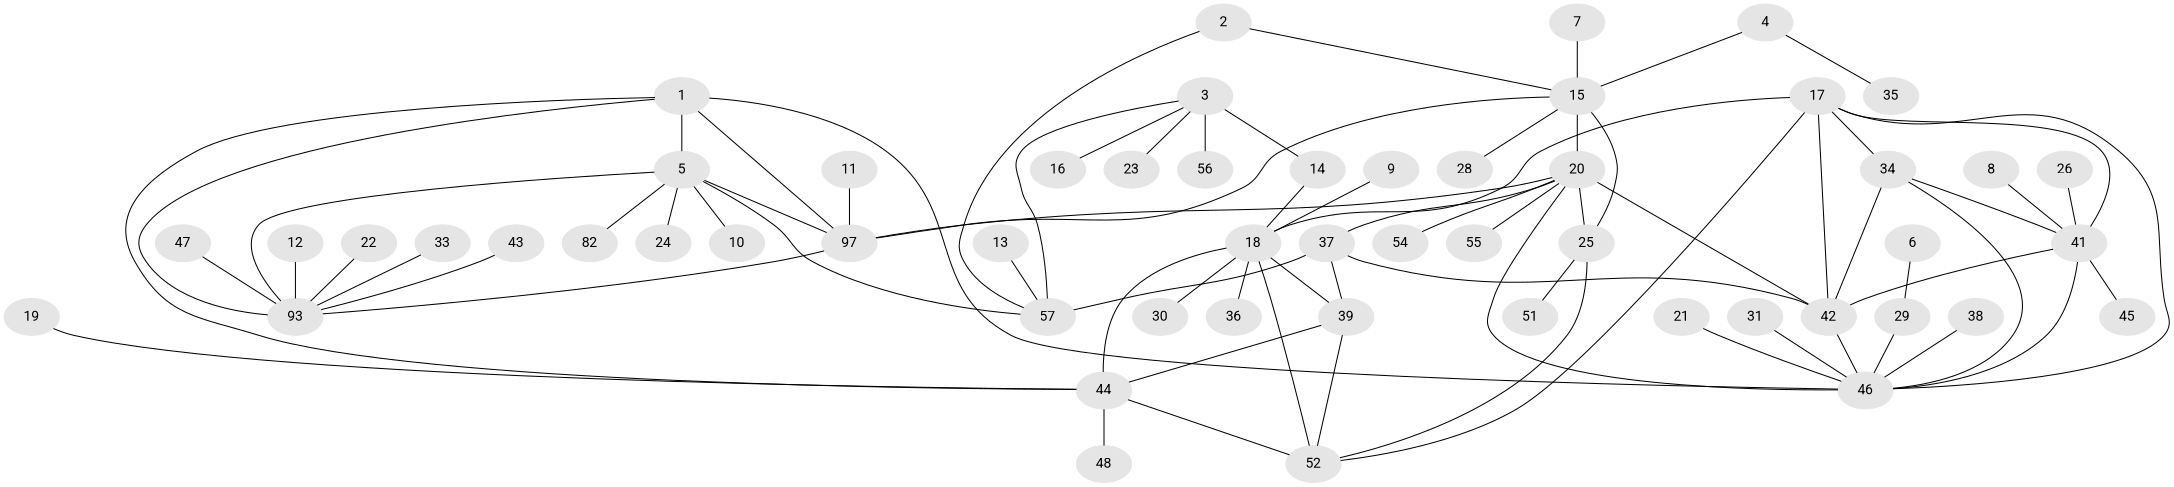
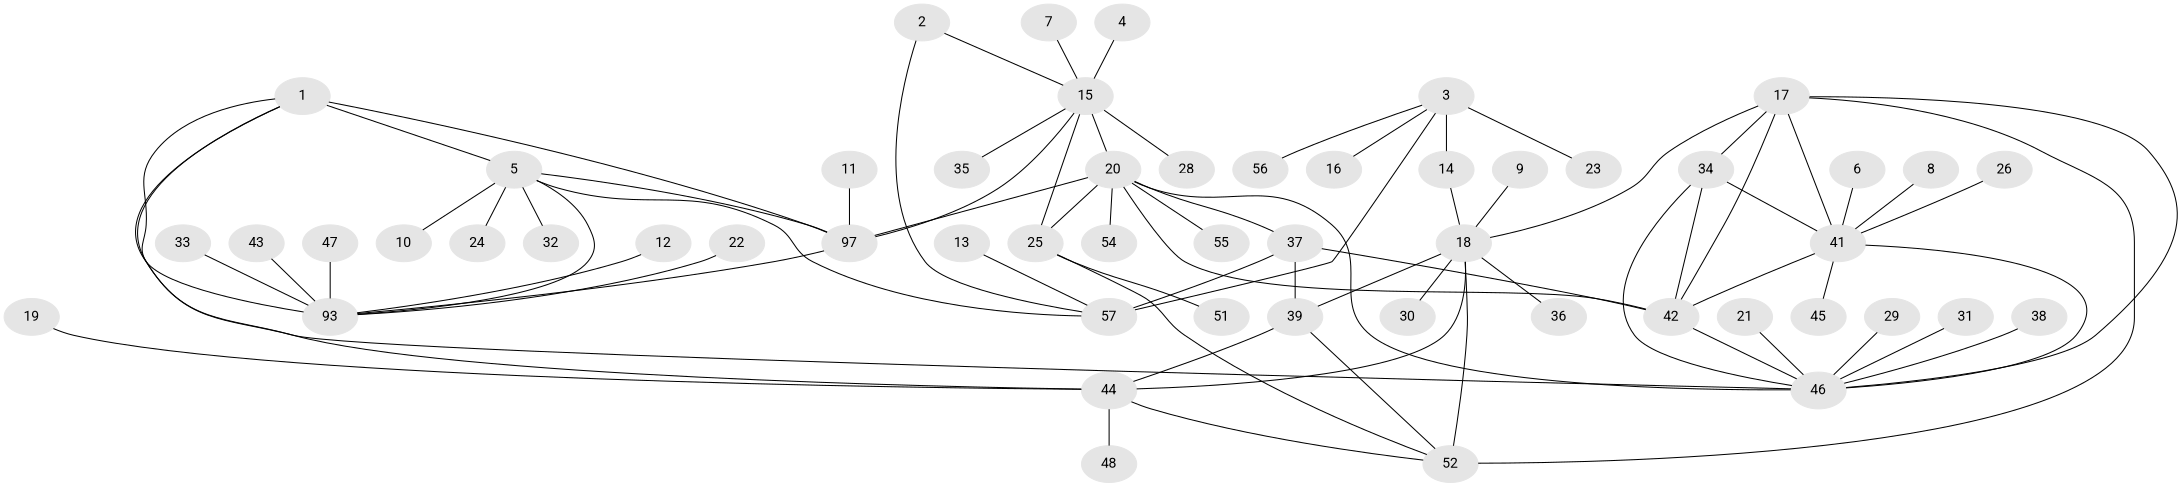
edge "4" -- "35": now "15" -- "35"
node "82": label "82" -> "32"
edge "6" -- "29": now "6" -- "41"
